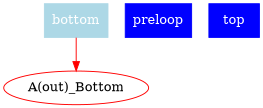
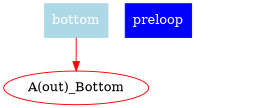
node "top": removed
